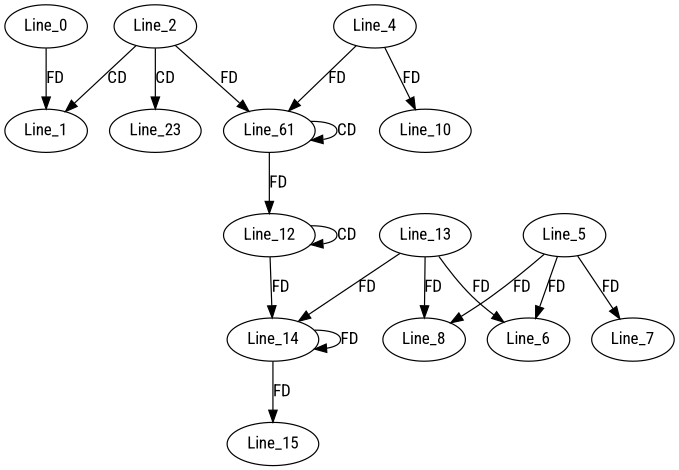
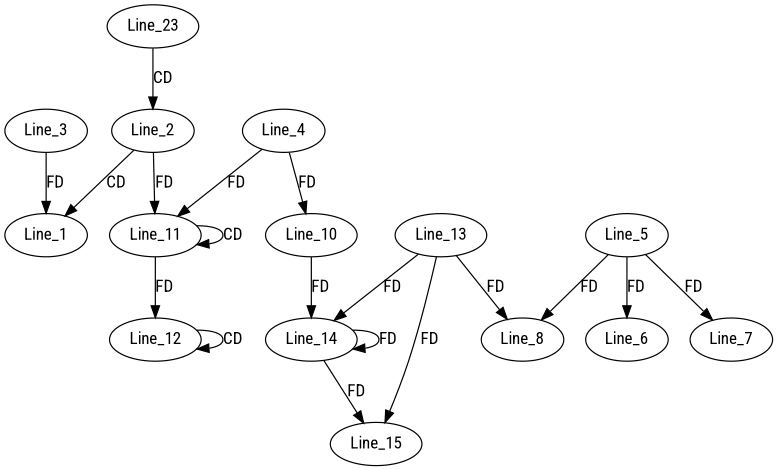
node "Line_0": label "Line_0" -> "Line_3"
edge "Line_2" -> "Line_23": reversed
node "Line_61": label "Line_61" -> "Line_11"
edge "Line_12" -> "Line_14": now "Line_10" -> "Line_14"
edge "Line_13" -> "Line_6": now "Line_13" -> "Line_15"
